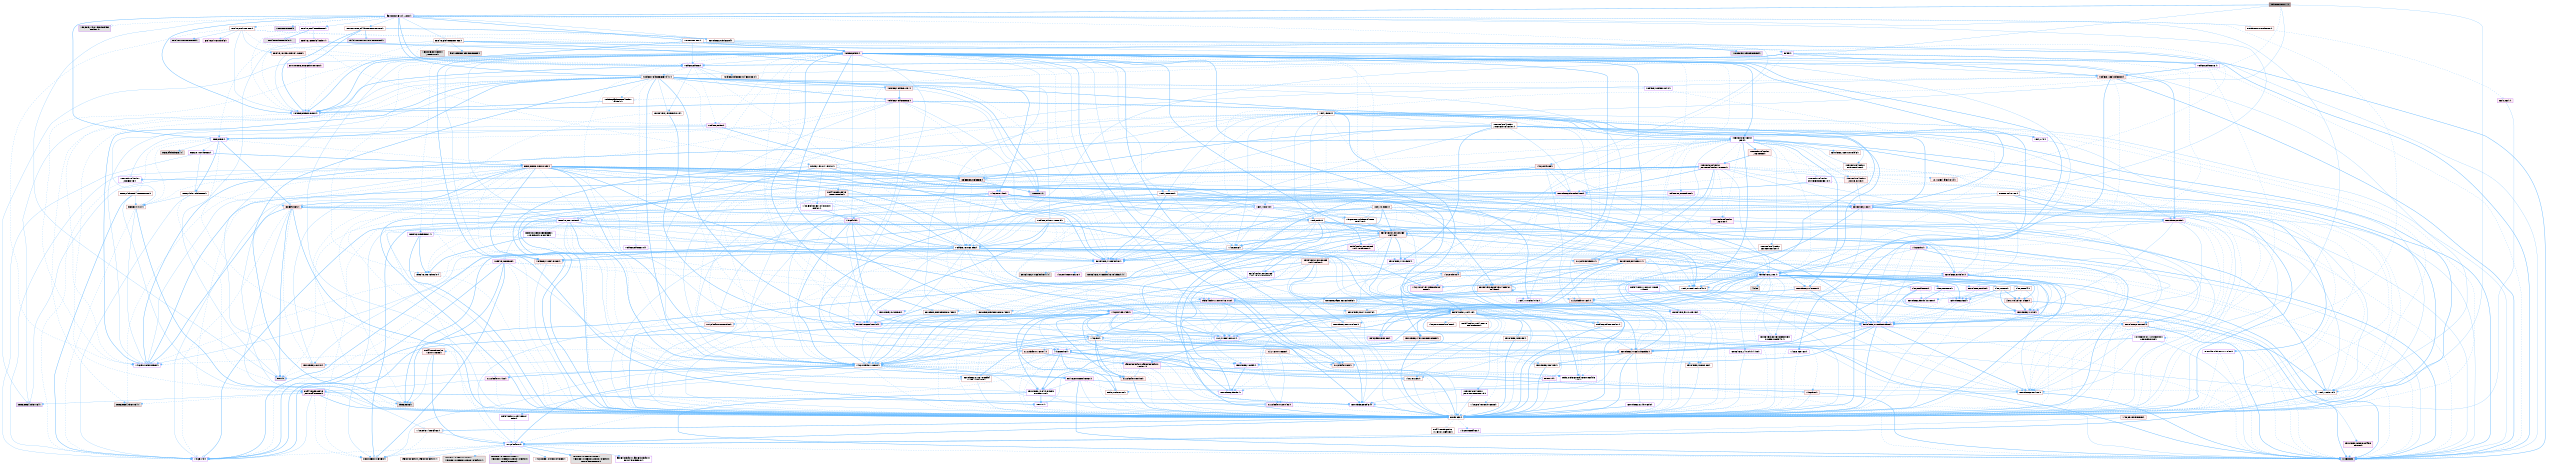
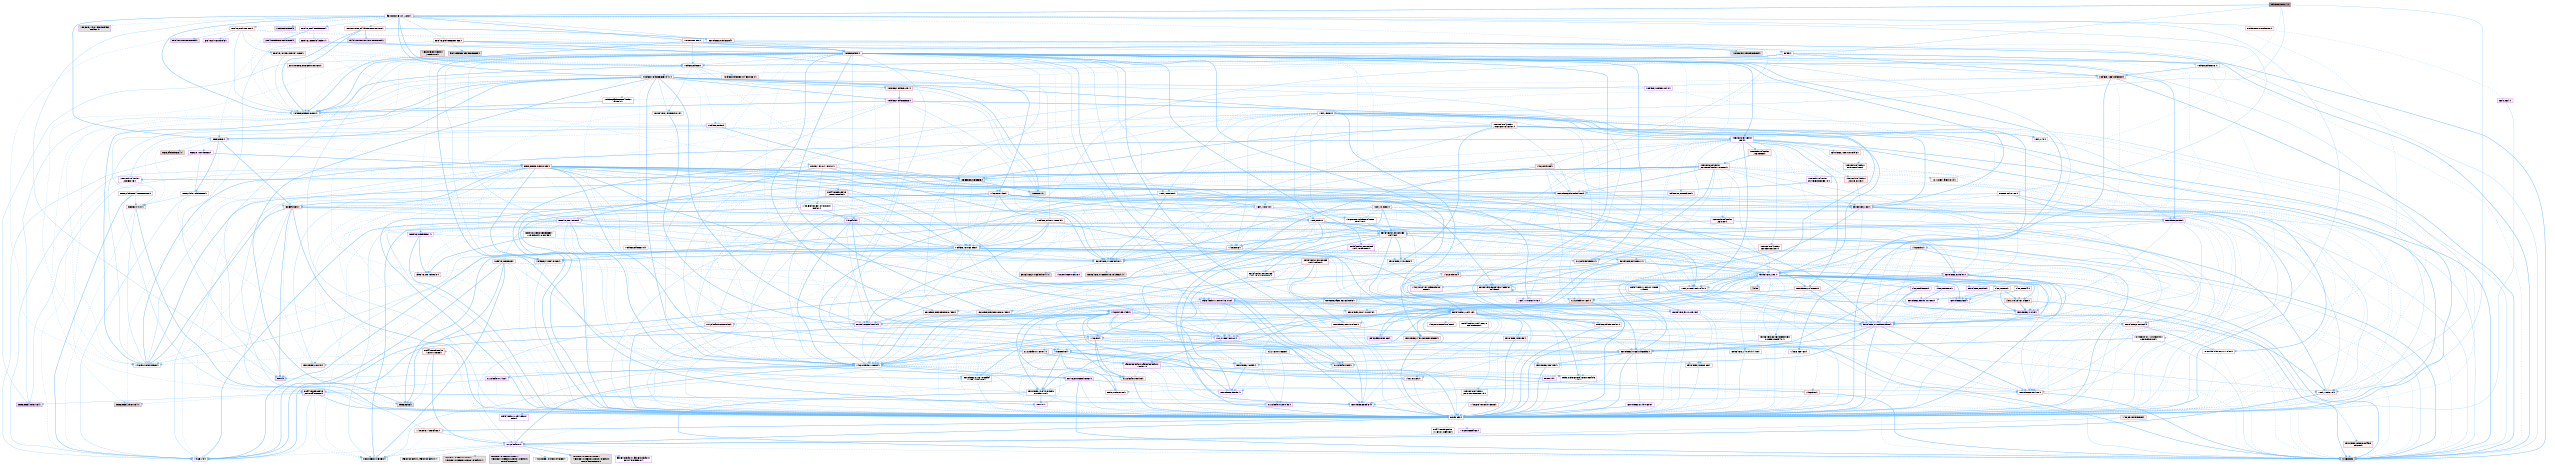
node "ReplicatedState.traits.h": label "ReplicatedState.traits.h" -> "ReplicatedState.generated.h"
node "Templates/IsAbstract.h": removed
edge "Templates/TypeHash.h" -> "type_traits": now "Templates/TypeHash.h" -> "OverrideVoidReturnInvoker.h"
